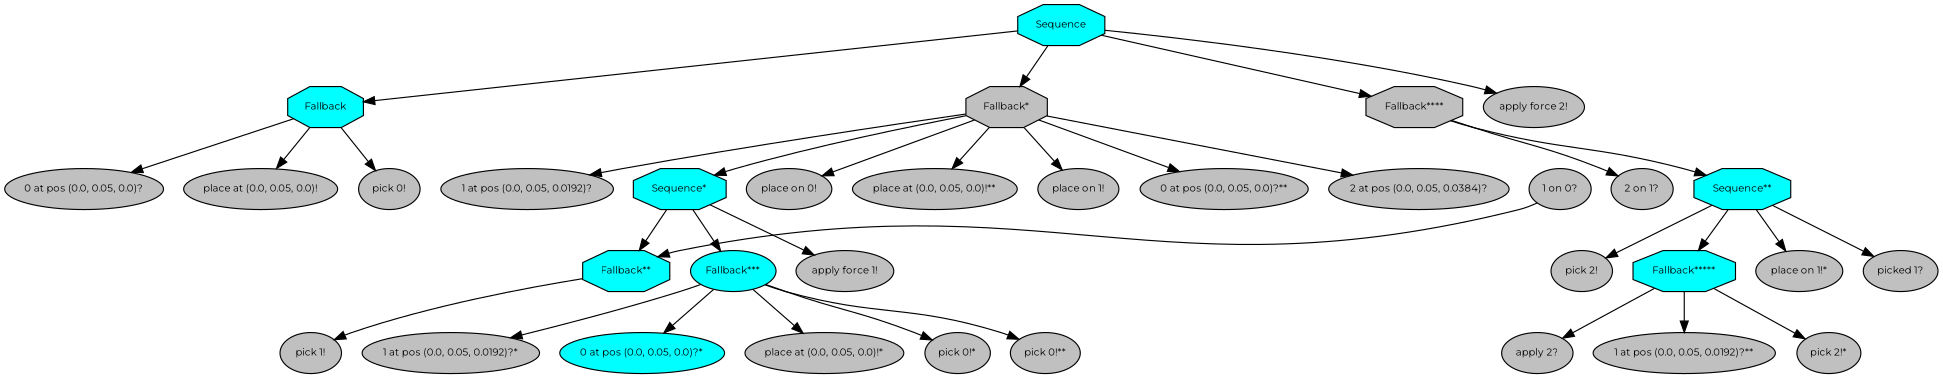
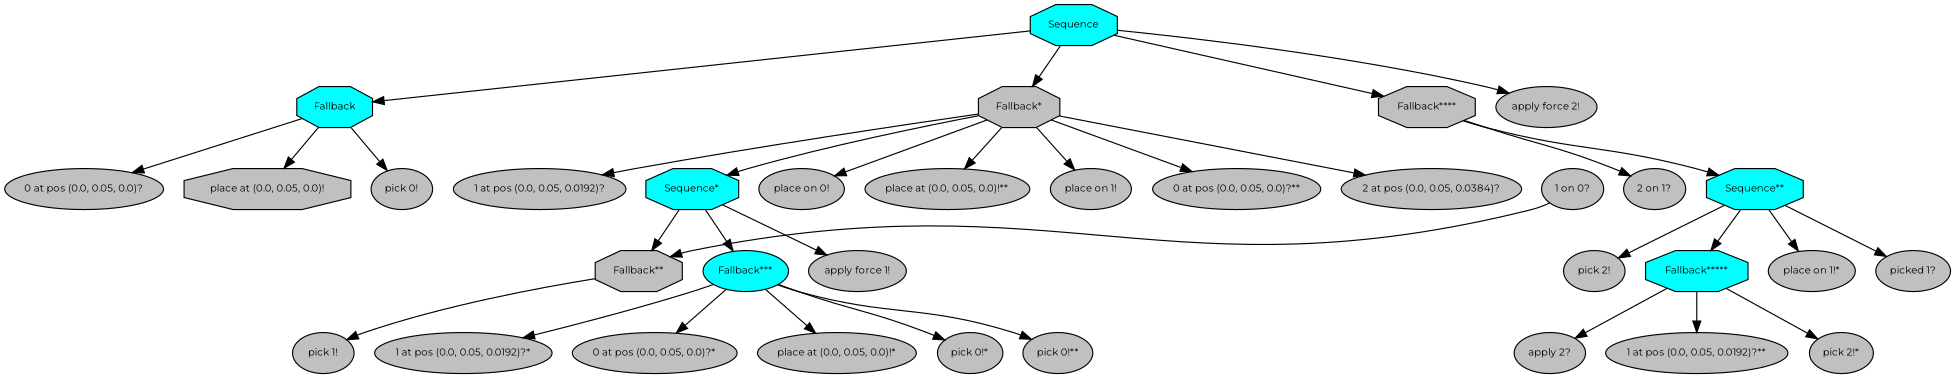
node "place at (0.0, 0.05, 0.0)!": shape ellipse -> octagon
node "Fallback**": fillcolor cyan -> gray
node "0 at pos (0.0, 0.05, 0.0)?*": fillcolor cyan -> gray
